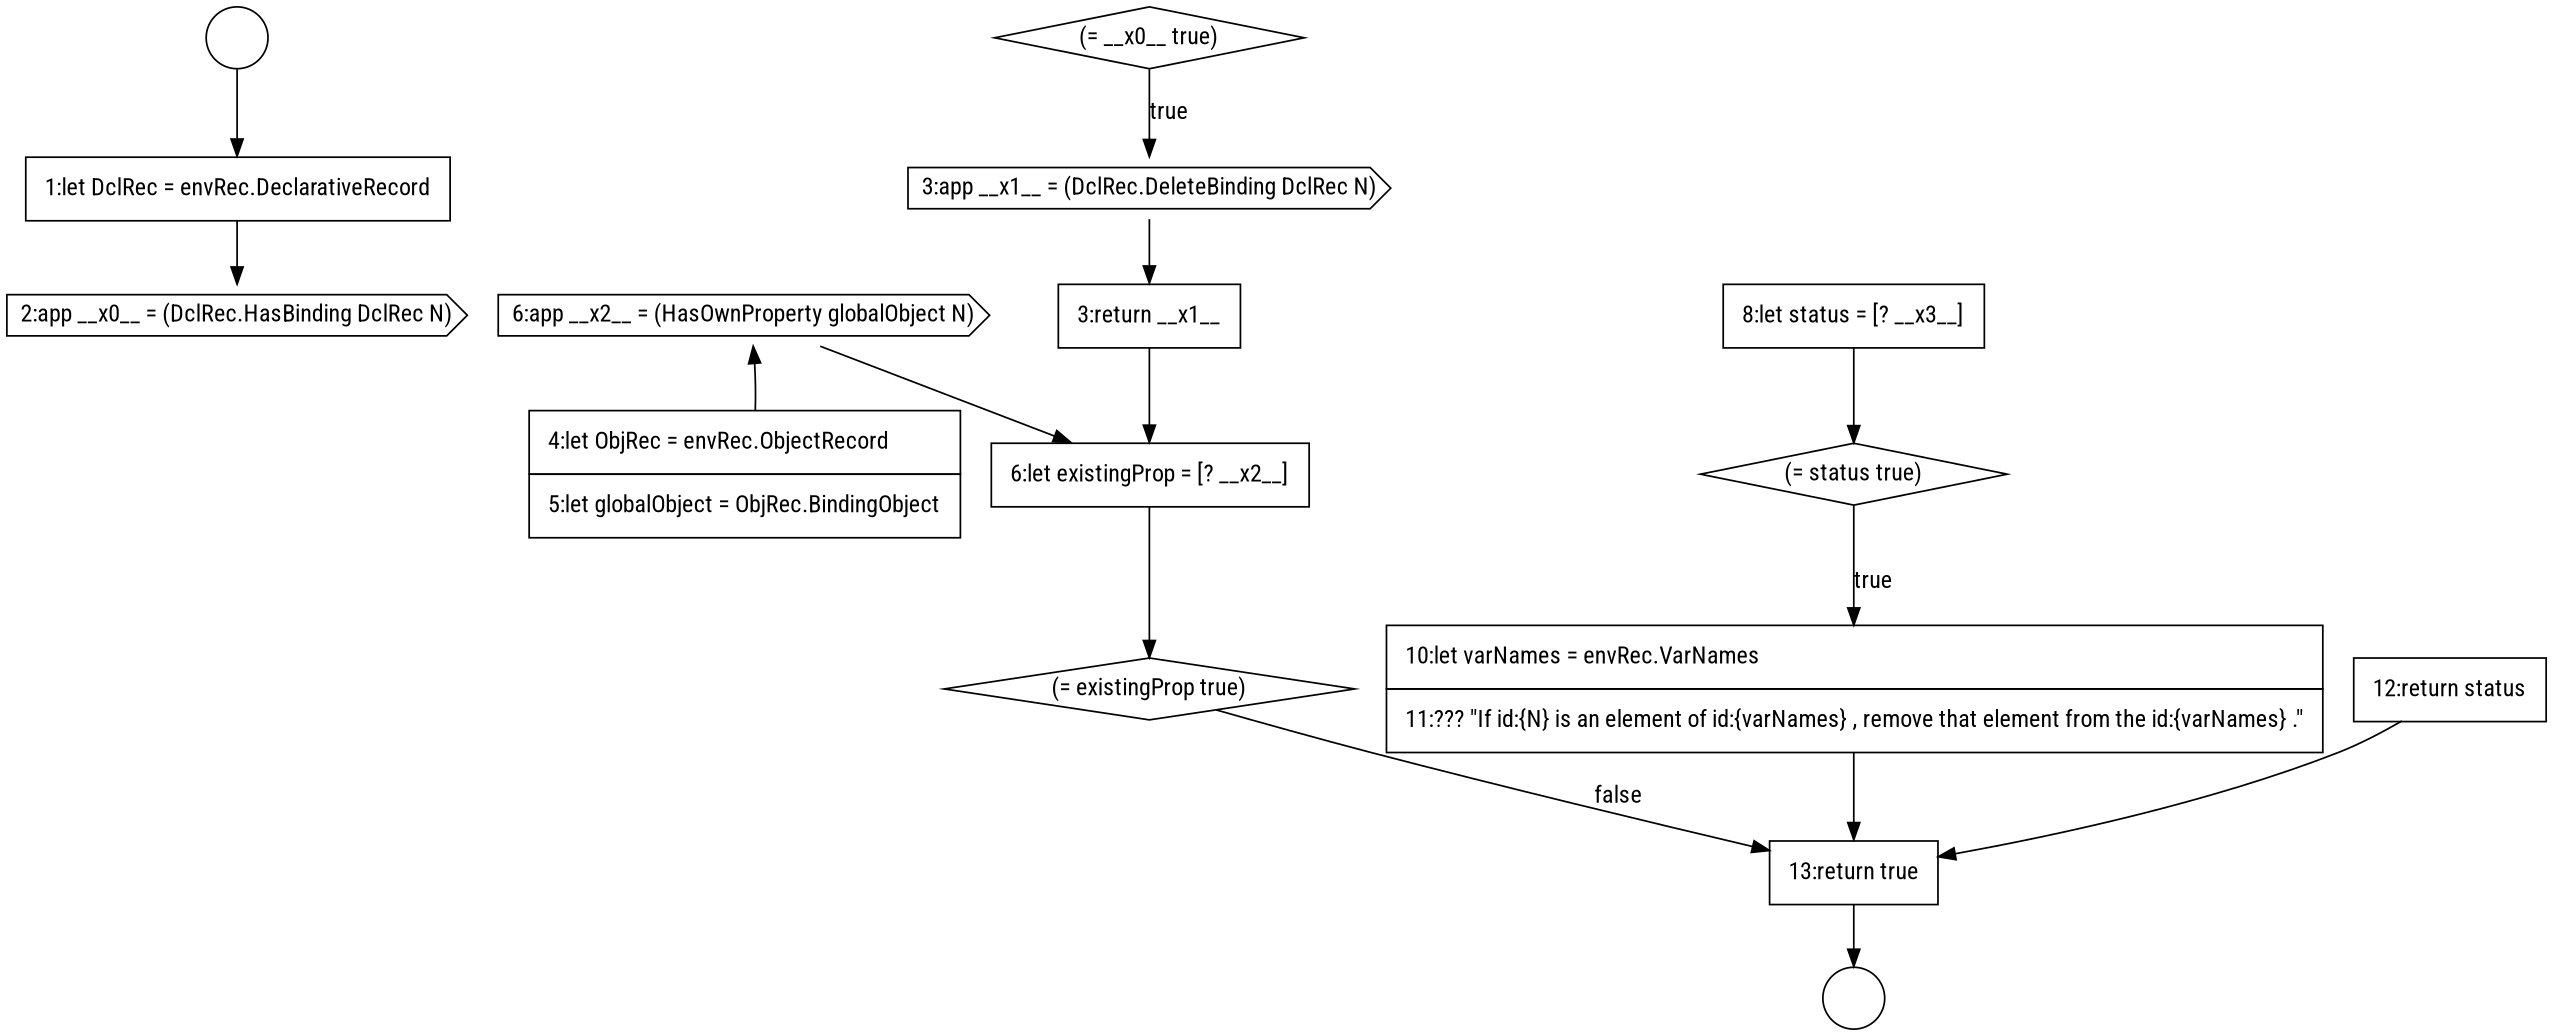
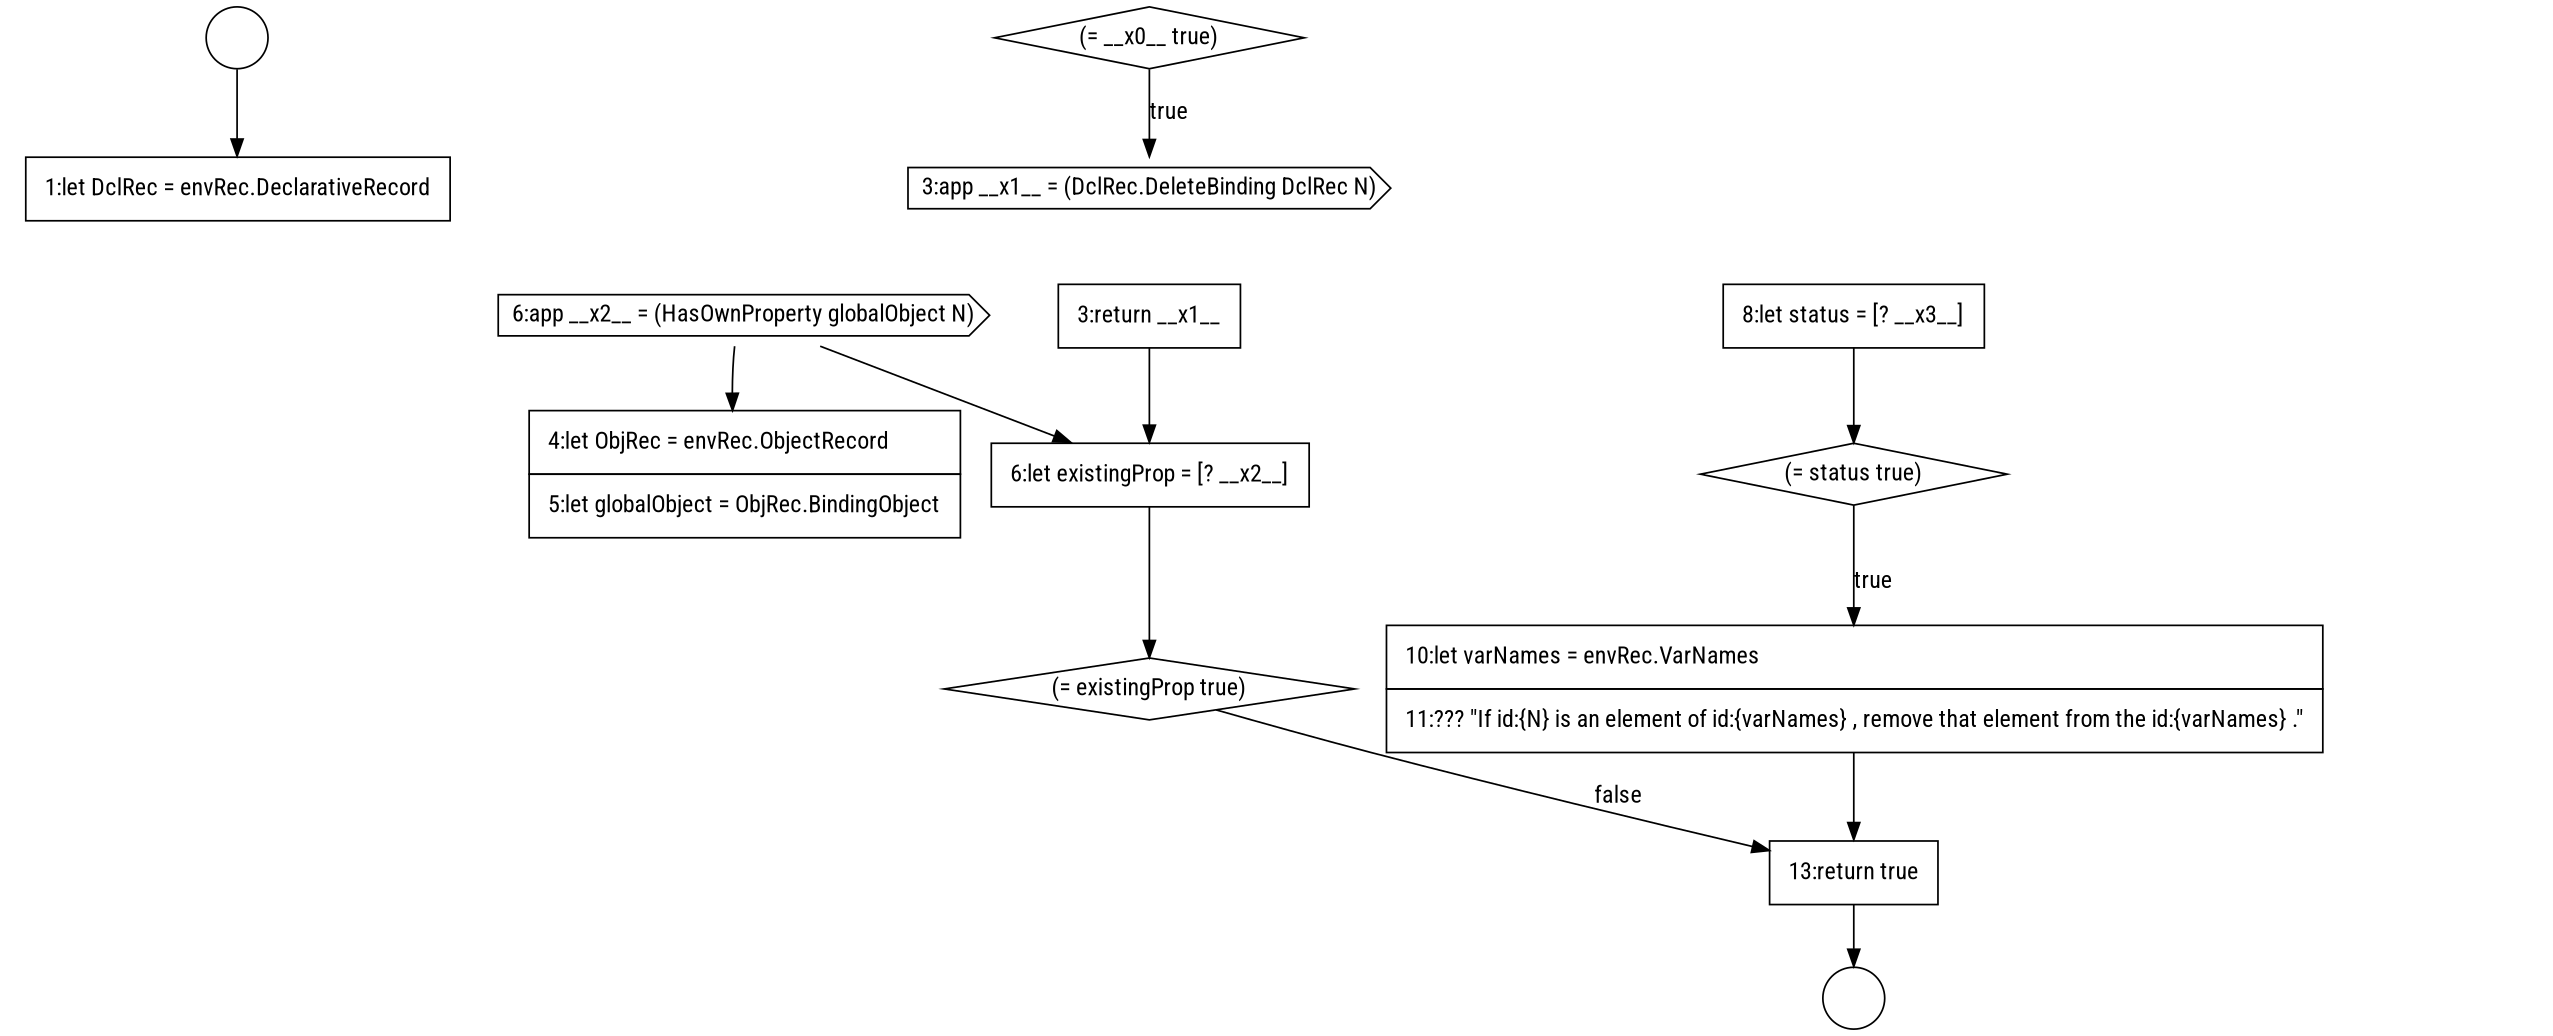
edge "3:app __x1__ = (DclRec.DeleteBinding DclRec N)" -> "3:return __x1__": removed
node "2:app __x0__ = (DclRec.HasBinding DclRec N)": removed
edge "4:let ObjRec = envRec.ObjectRecord" -> "6:app __x2__ = (HasOwnProperty globalObject N)": reversed
node "12:return status": removed
